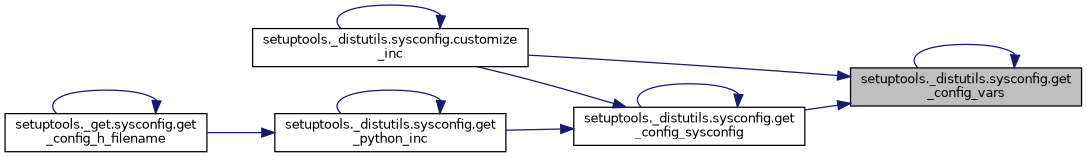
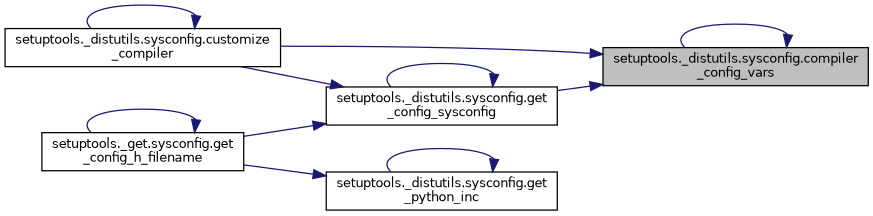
node "setuptools._distutils.sysconfig.customize _inc": label "setuptools._distutils.sysconfig.customize _inc" -> "setuptools._distutils.sysconfig.customize _compiler"
node "setuptools._distutils.sysconfig.get _config_vars": label "setuptools._distutils.sysconfig.get _config_vars" -> "setuptools._distutils.sysconfig.compiler _config_vars"
edge "setuptools._distutils.sysconfig.get _python_inc" -> "setuptools._distutils.sysconfig.get _config_sysconfig": now "setuptools._get.sysconfig.get _config_h_filename" -> "setuptools._distutils.sysconfig.get _config_sysconfig"
